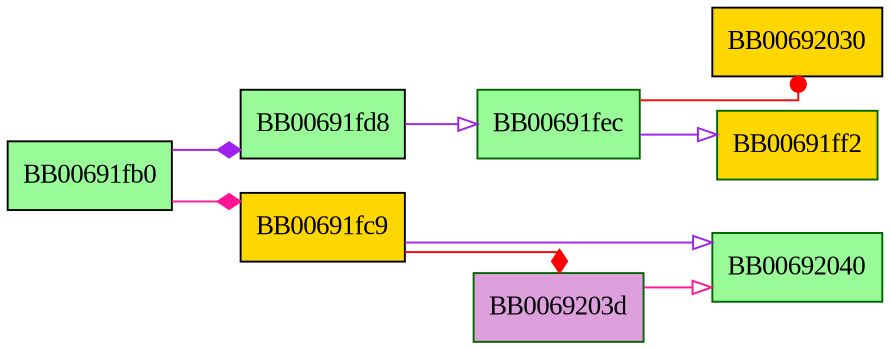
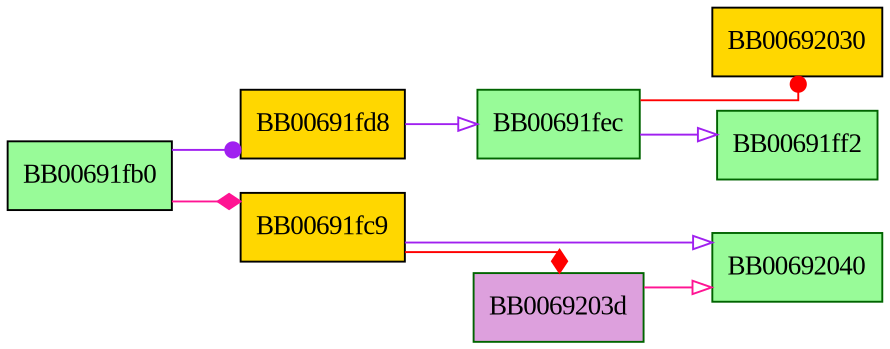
node "BB00691fd8": fillcolor palegreen -> gold
node "BB00691ff2": fillcolor gold -> palegreen
edge "BB00691fb0" -> "BB00691fd8": arrowhead diamond -> dot
